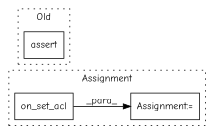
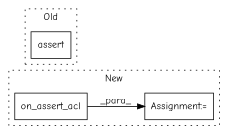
cluster "Assignment": label "Assignment" -> "New"
node "on_set_acl": label "on_set_acl" -> "on_assert_acl"
